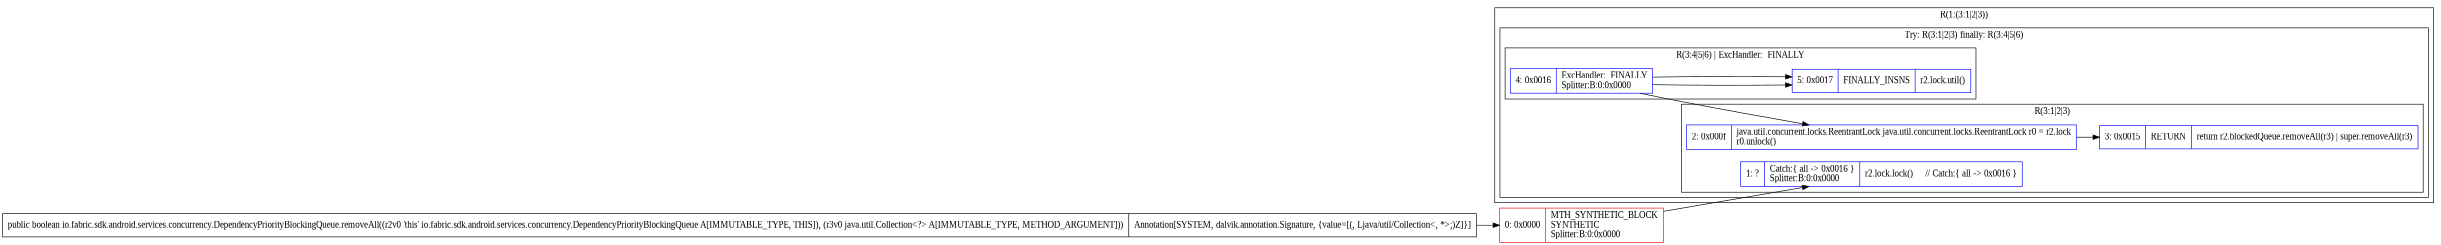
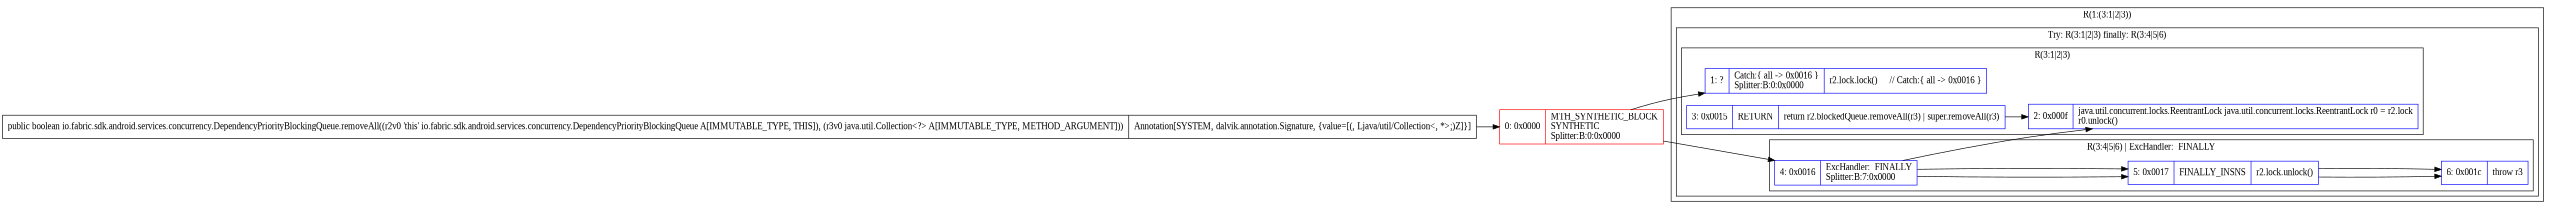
node "5: 0x0017": text "r2.lock.util()" -> "r2.lock.unlock()"
node "4: 0x0016": text "Splitter:B:0:0x0000" -> "Splitter:B:7:0x0000"
edge "2: 0x000f" -> "3: 0x0015": reversed
edge "0: 0x0000" -> "4: 0x0016": added
node "6: 0x001c": added
